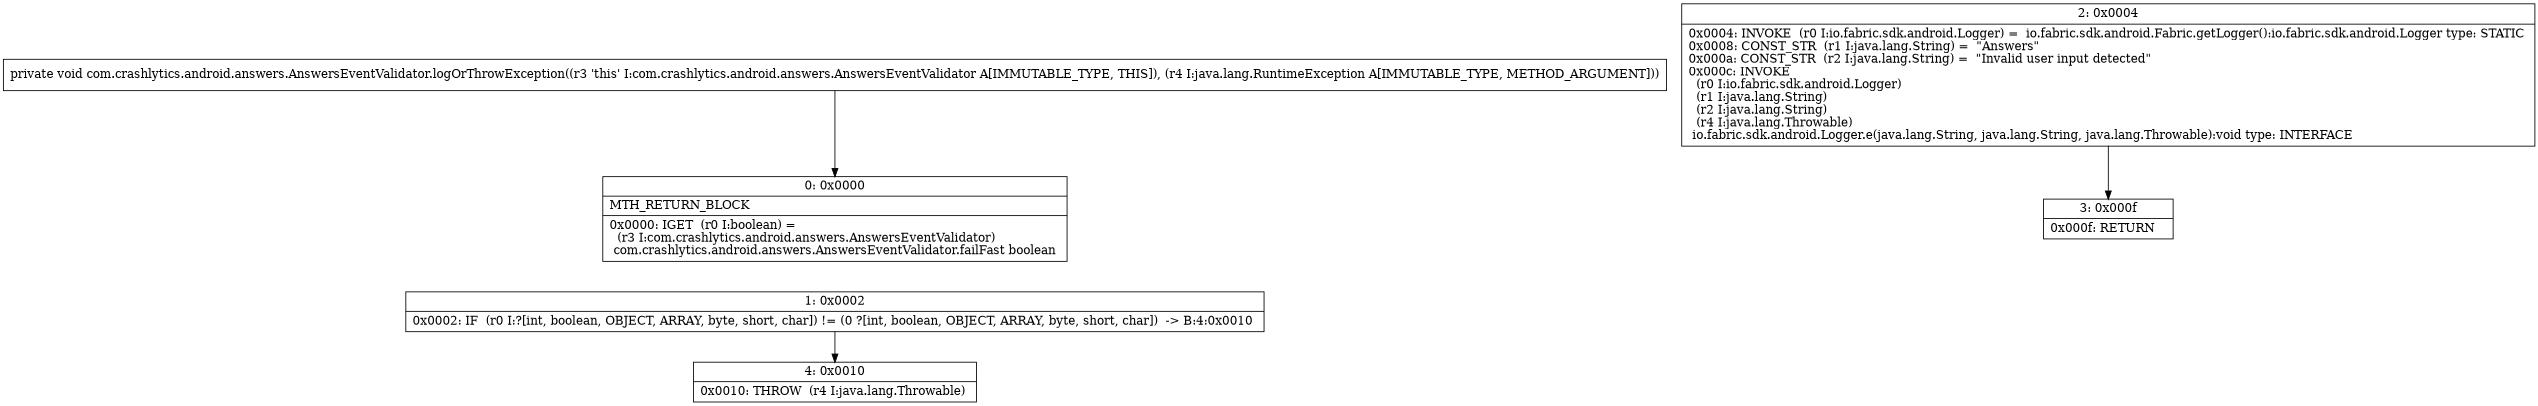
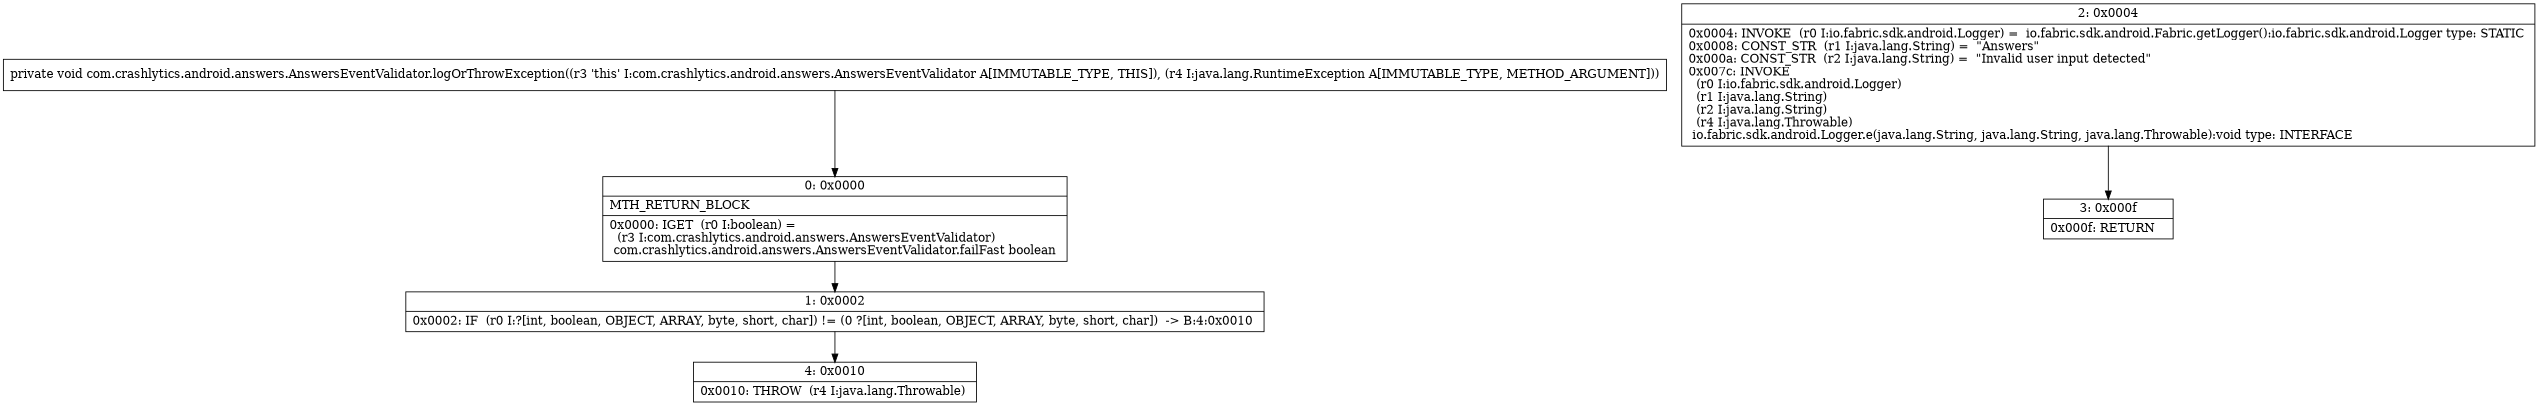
node "2: 0x0004": text "0x000c: INVOKE" -> "0x007c: INVOKE"
edge "0: 0x0000" -> "1: 0x0002": added
